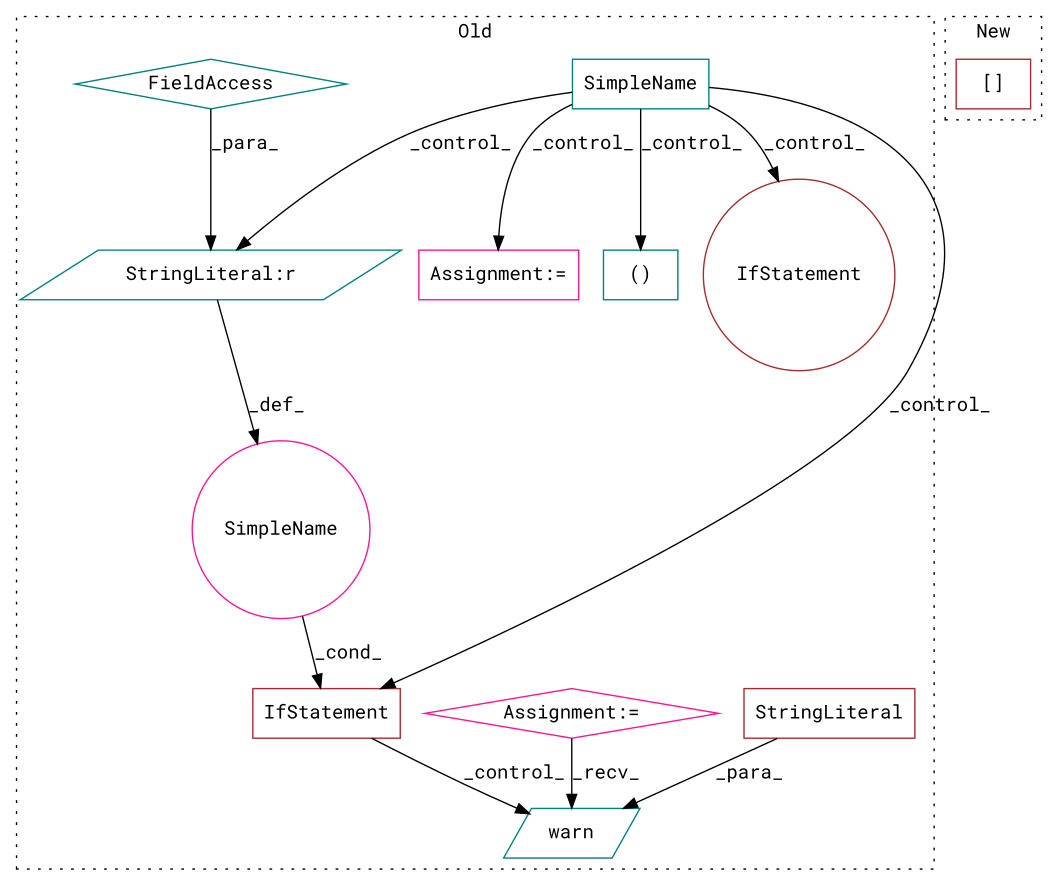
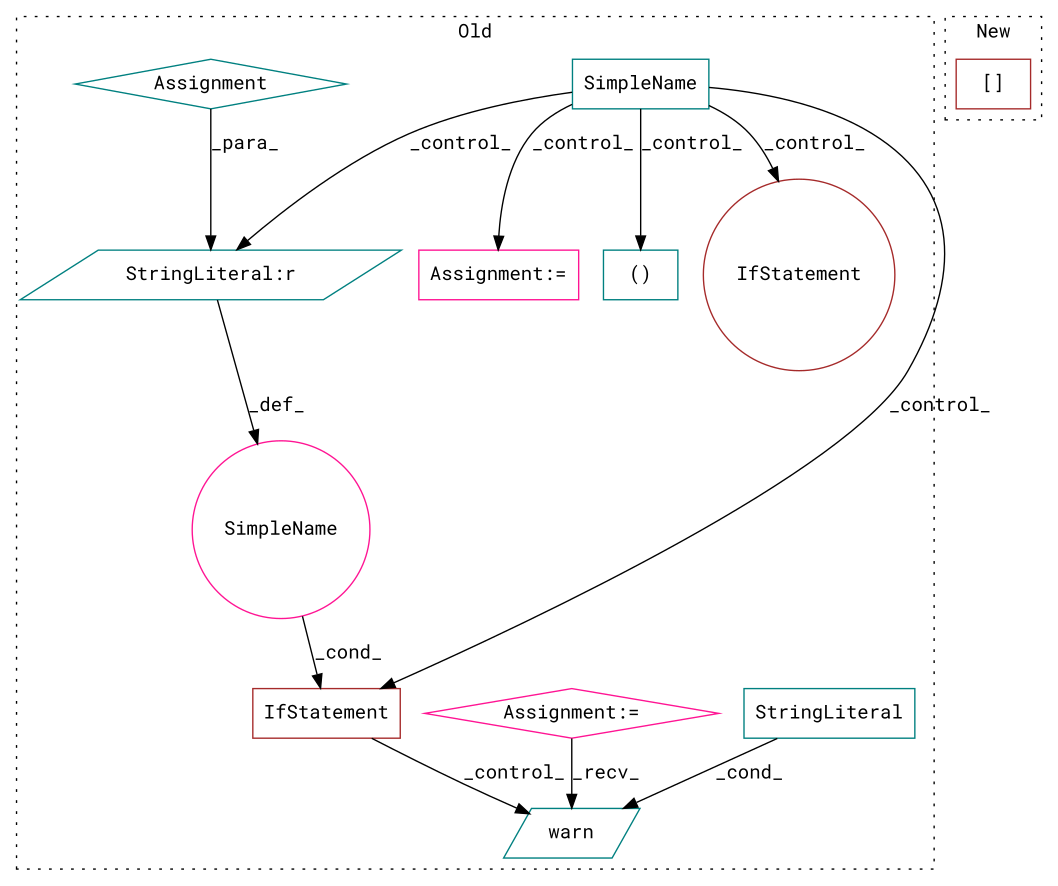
node "FieldAccess": label "FieldAccess" -> "Assignment"
node "StringLiteral": color brown -> teal
edge "StringLiteral" -> "warn": label "_para_" -> "_cond_"
